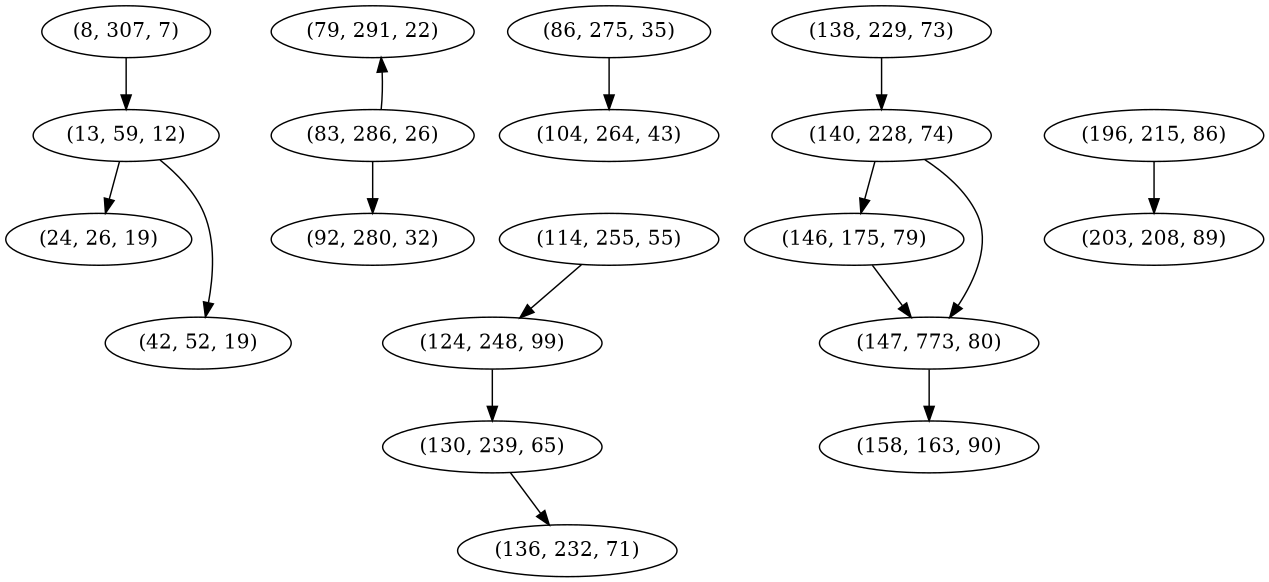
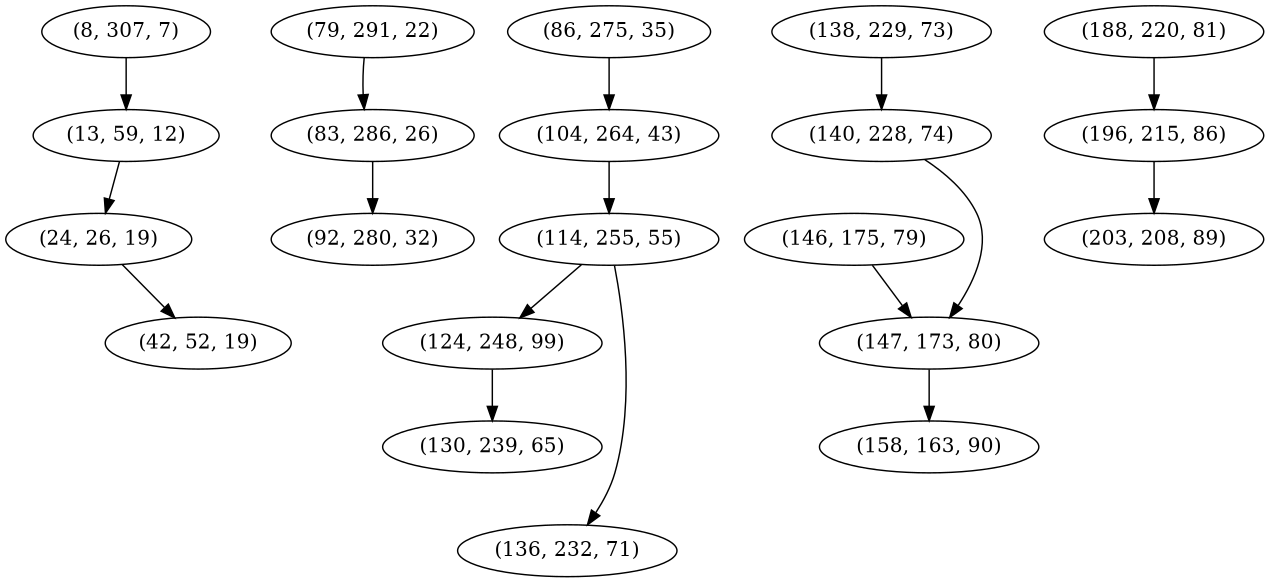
node "(188, 220, 81)": added
edge "(83, 286, 26)" -> "(79, 291, 22)": reversed
edge "(104, 264, 43)" -> "(114, 255, 55)": added
edge "(140, 228, 74)" -> "(146, 175, 79)": removed
edge "(13, 59, 12)" -> "(42, 52, 19)": now "(24, 26, 19)" -> "(42, 52, 19)"
node "(147, 773, 80)": label "(147, 773, 80)" -> "(147, 173, 80)"
edge "(130, 239, 65)" -> "(136, 232, 71)": now "(114, 255, 55)" -> "(136, 232, 71)"
